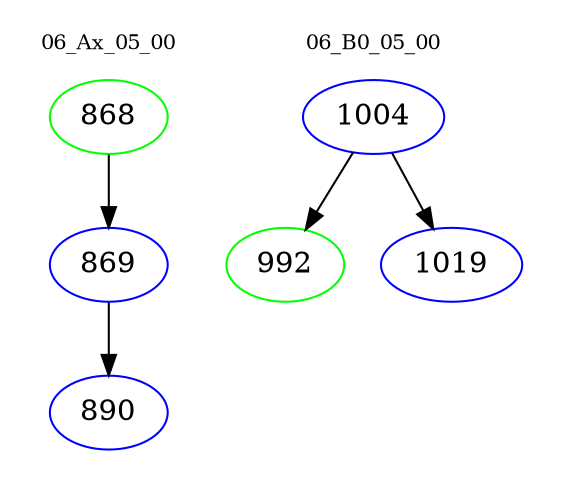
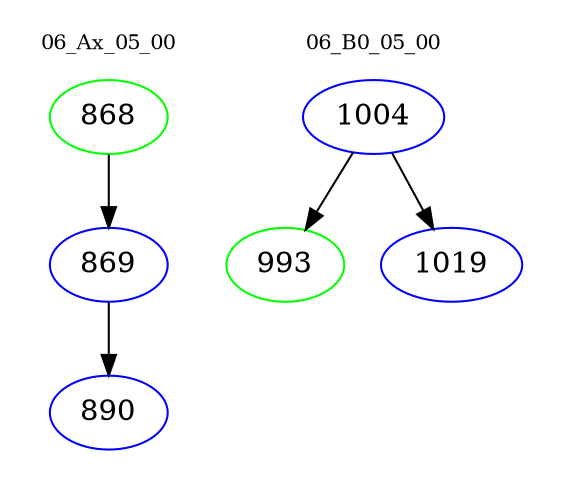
node "992": label "992" -> "993"
